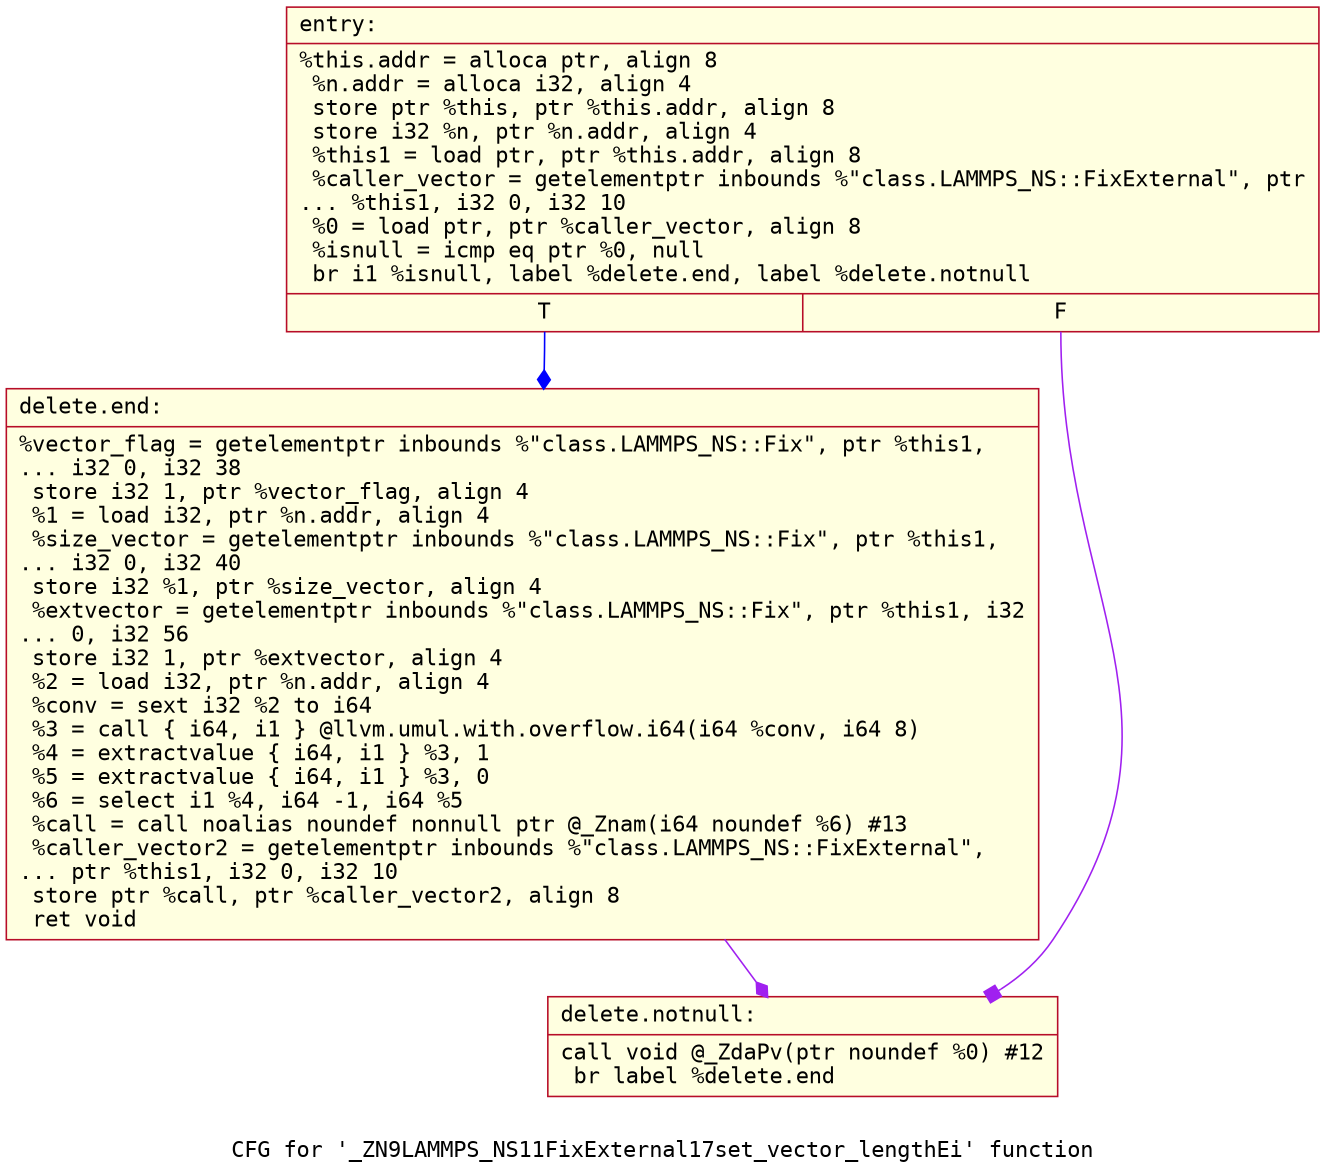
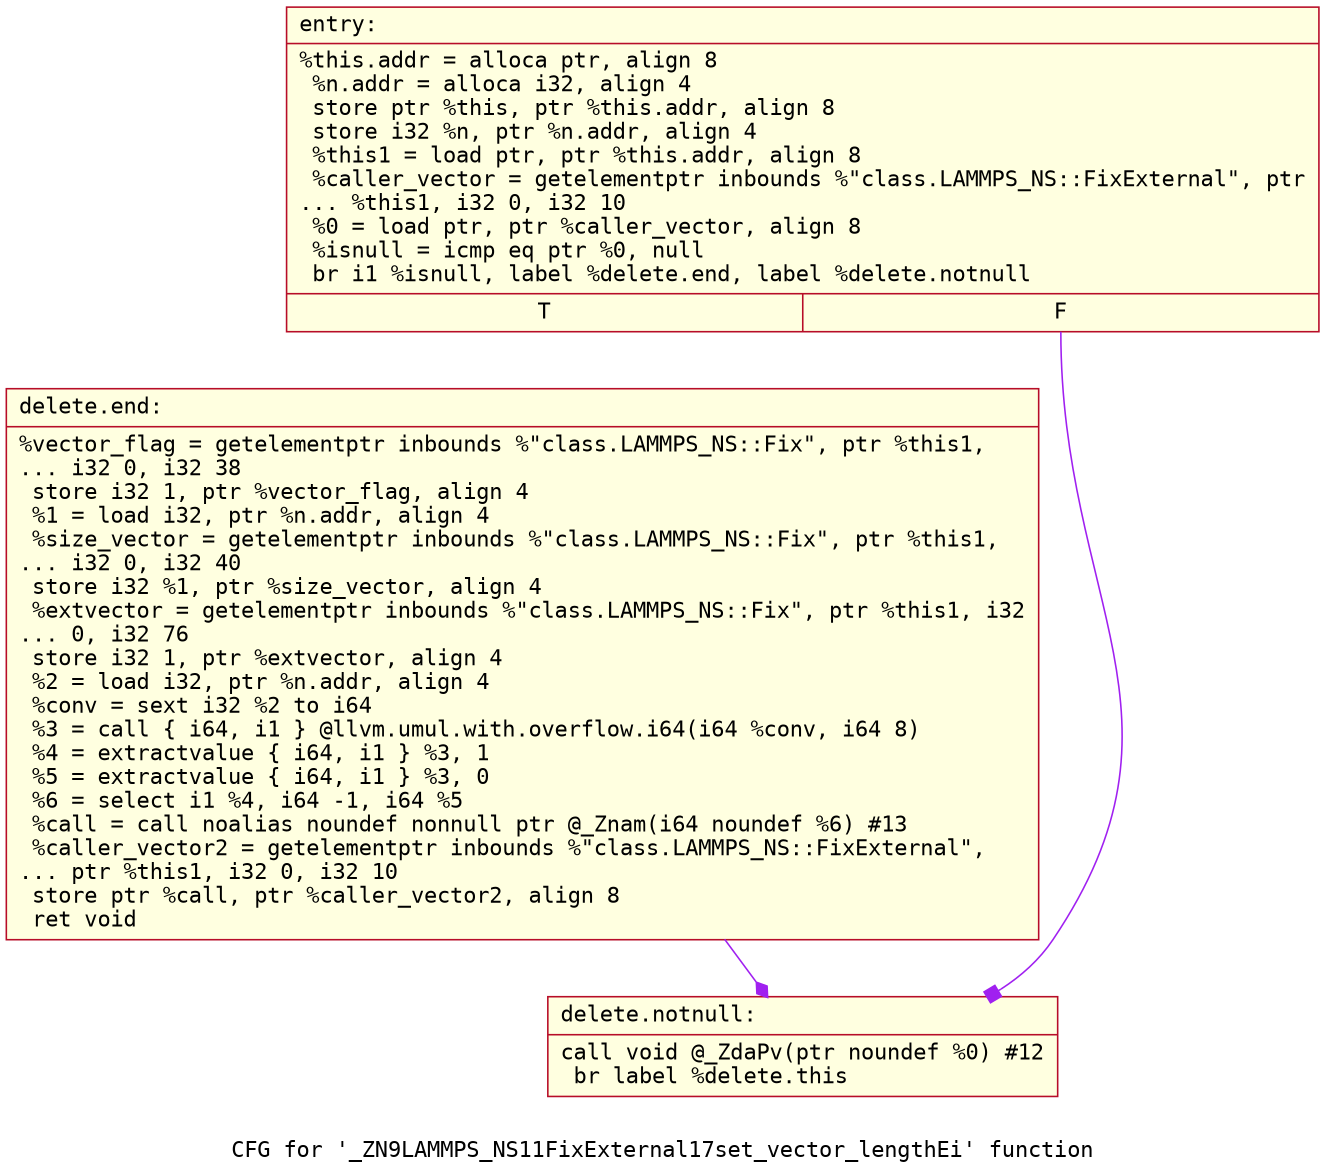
edge "entry:" -> "delete.end:": removed
node "delete.end:": text "... 0, i32 56" -> "... 0, i32 76"
node "delete.notnull:": text "br label %delete.end" -> "br label %delete.this"
